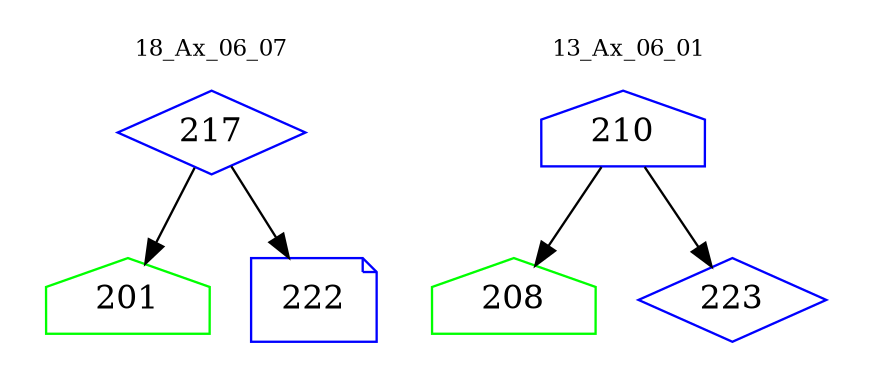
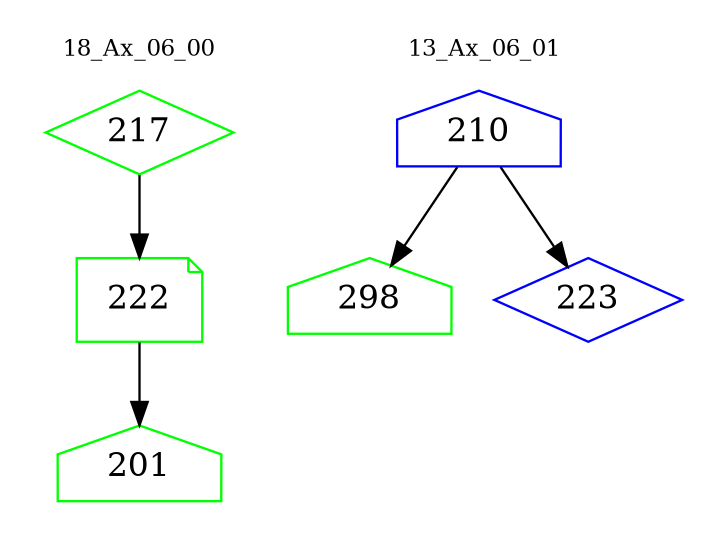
cluster "18_Ax_06_07": label "18_Ax_06_07" -> "18_Ax_06_00"
node "217": color blue -> green
edge "217" -> "201": now "222" -> "201"
node "222": color blue -> green
node "208": label "208" -> "298"
